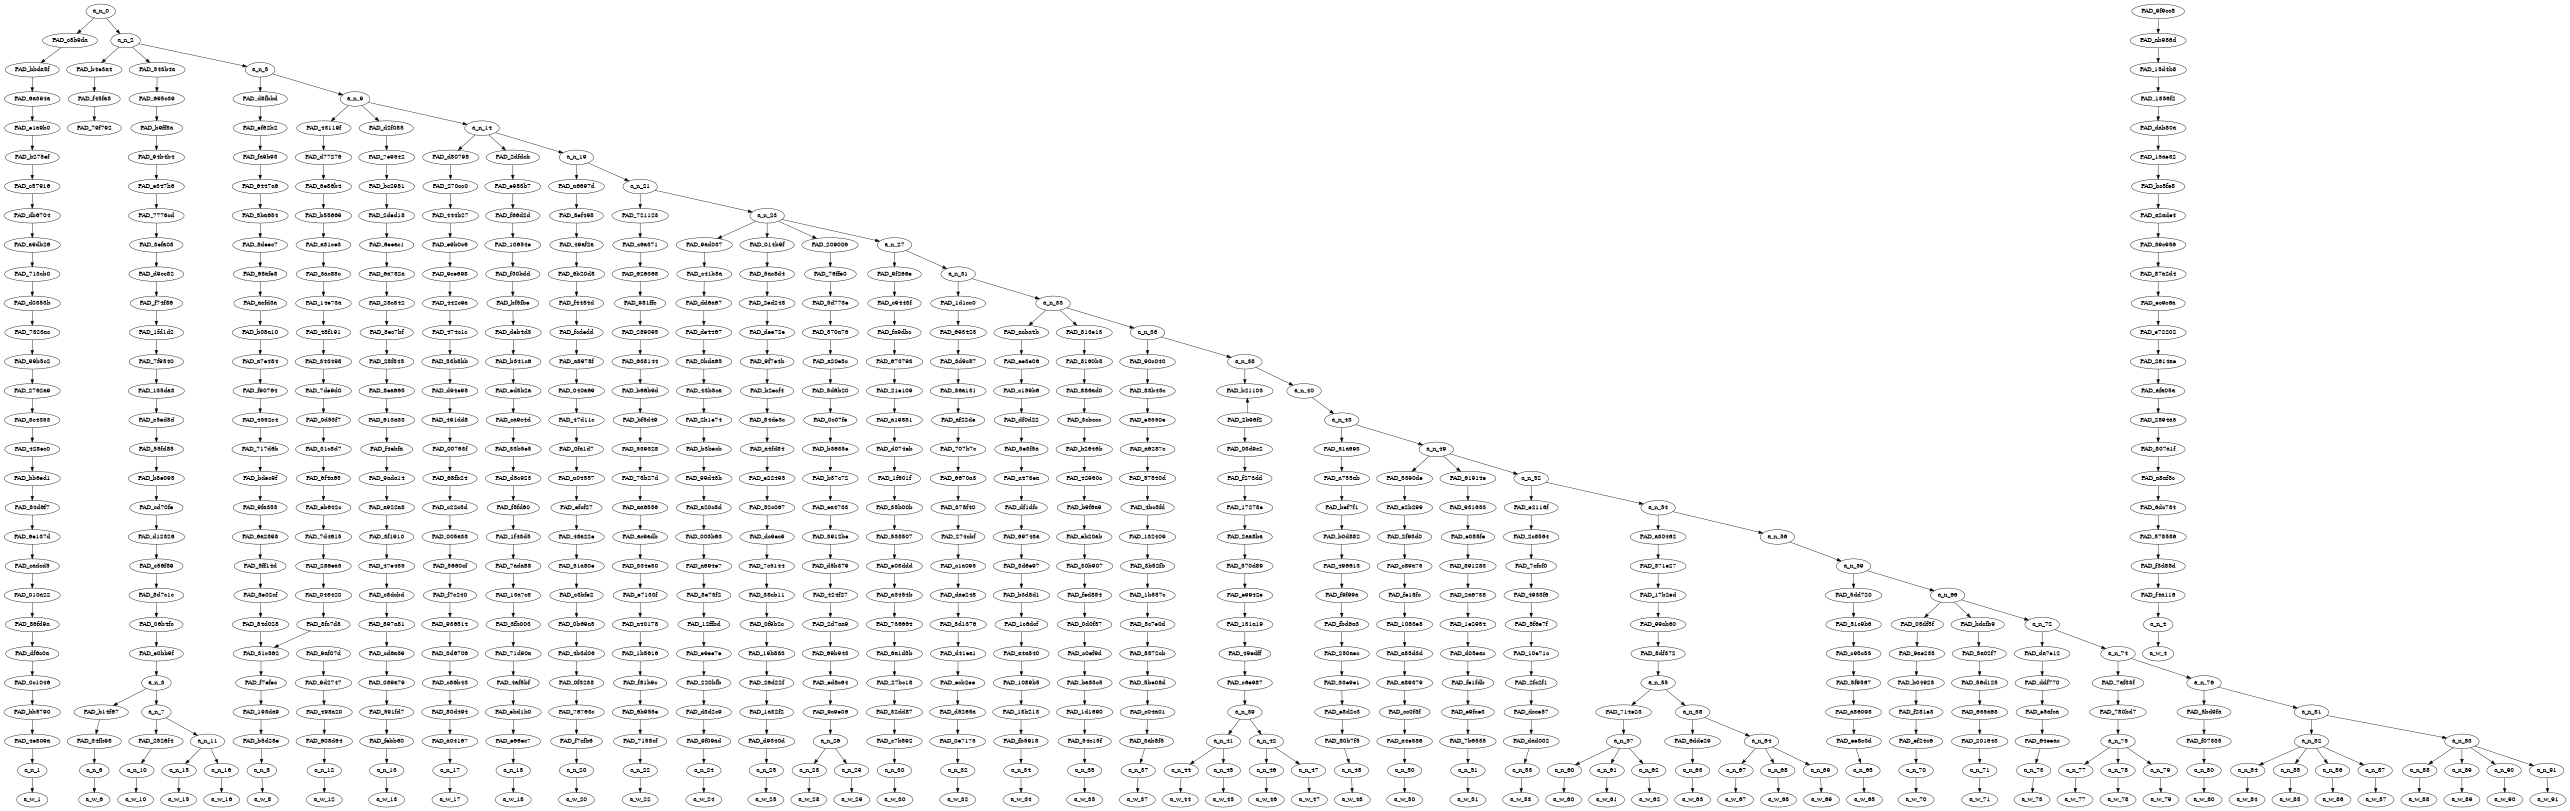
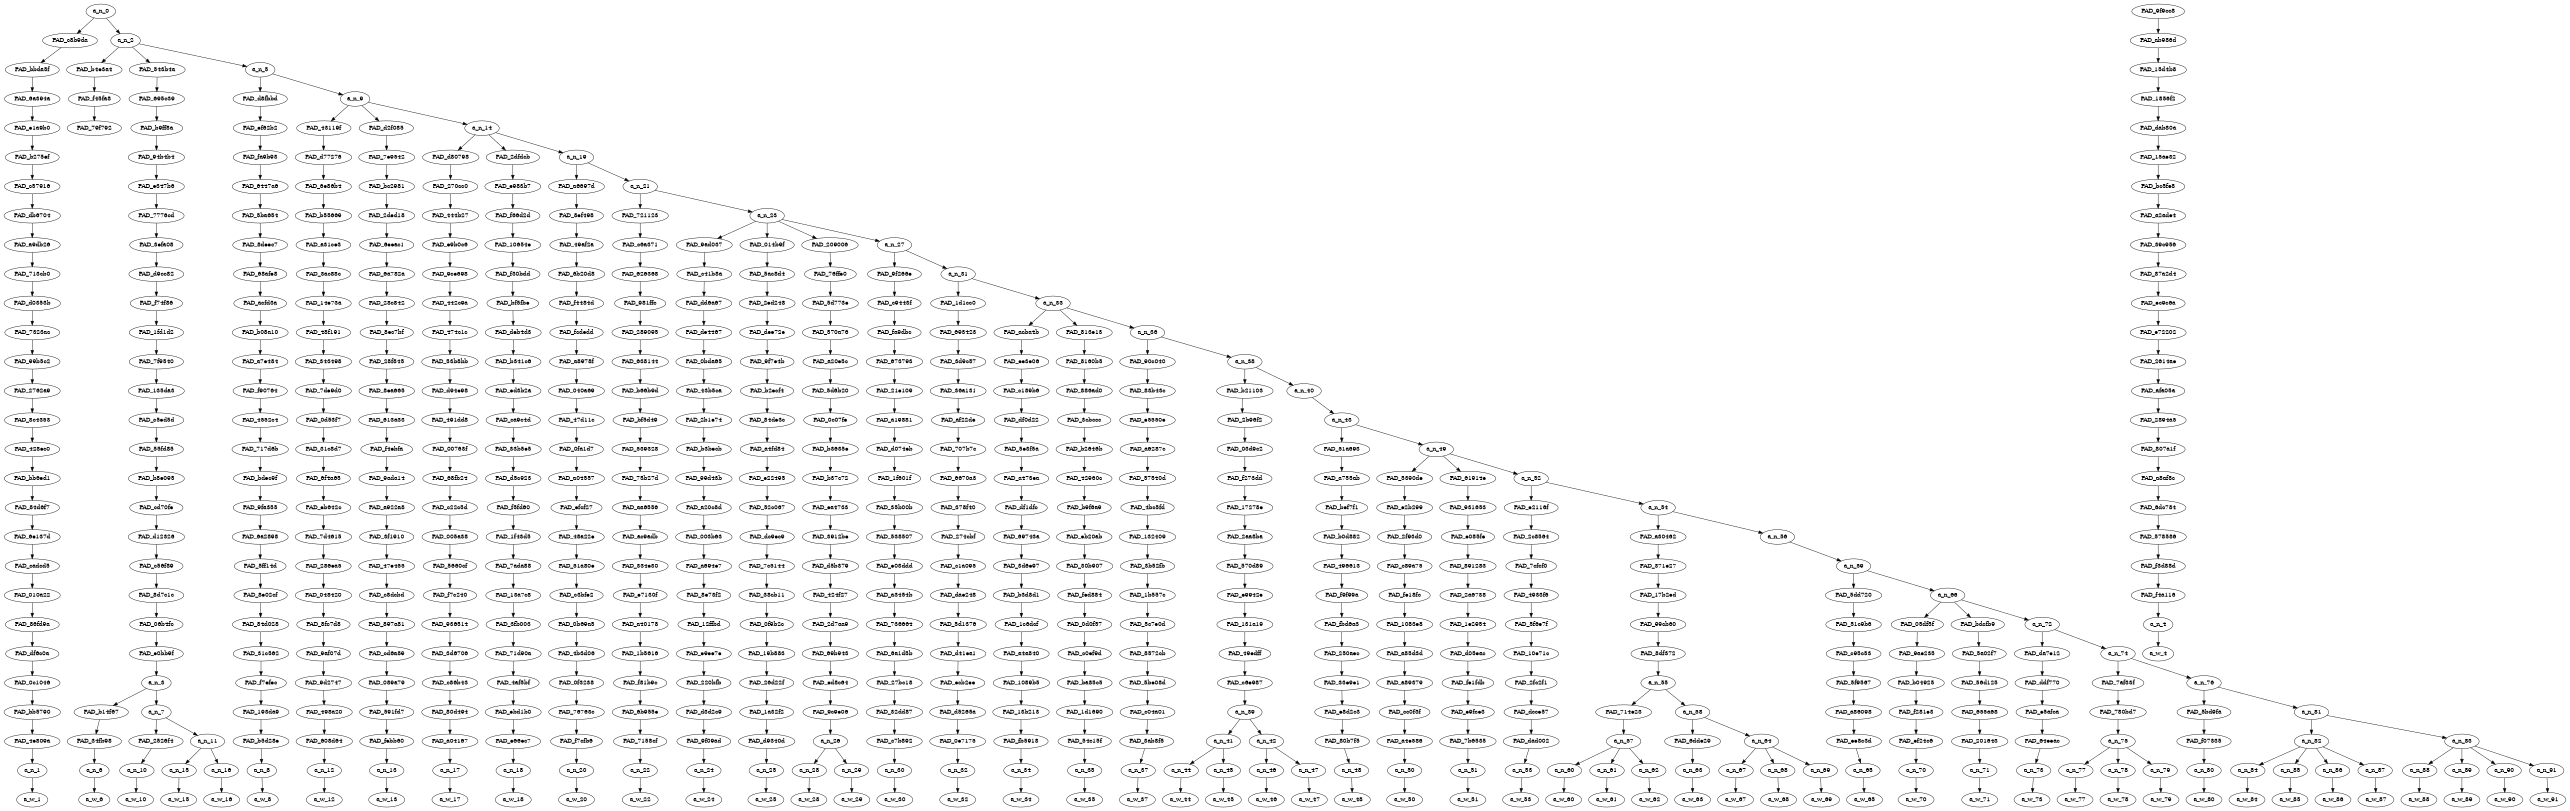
edge "PAD_2b96f2" -> "PAD_b21103": reversed
edge "PAD_8fc7d8" -> "PAD_31c562": now "PAD_8fc7d8" -> "PAD_9af07d"
